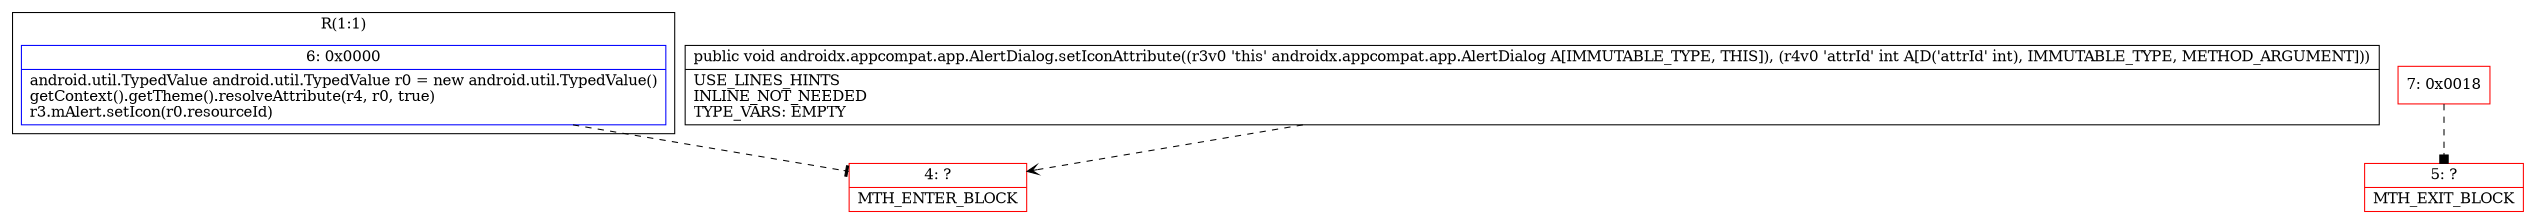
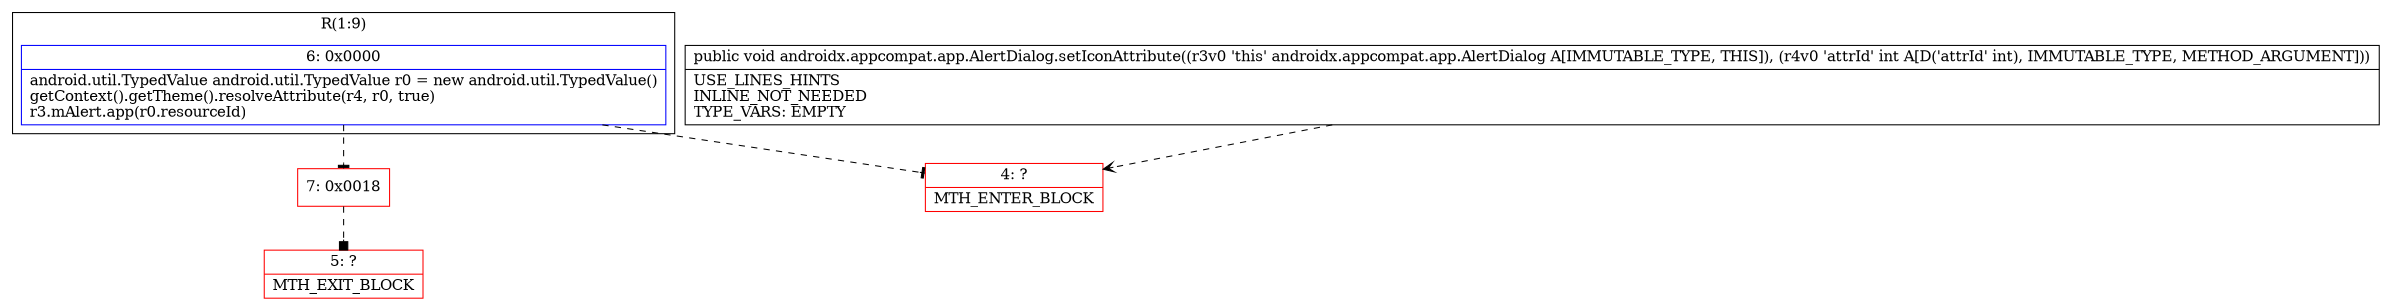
cluster "R(1:1)": label "R(1:1)" -> "R(1:9)"
node "6: 0x0000": text "r3.mAlert.setIcon(r0.resourceId)" -> "r3.mAlert.app(r0.resourceId)"
edge "6: 0x0000" -> "7: 0x0018": added
